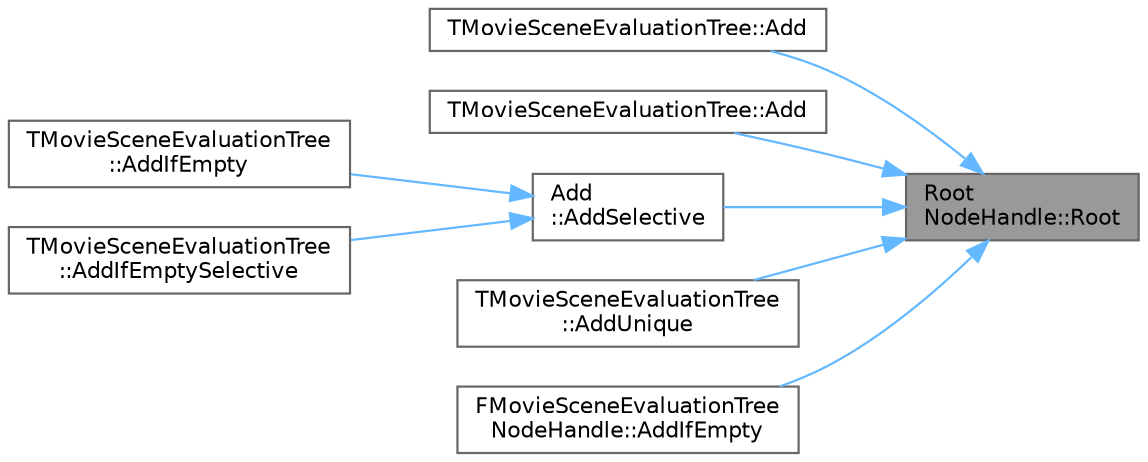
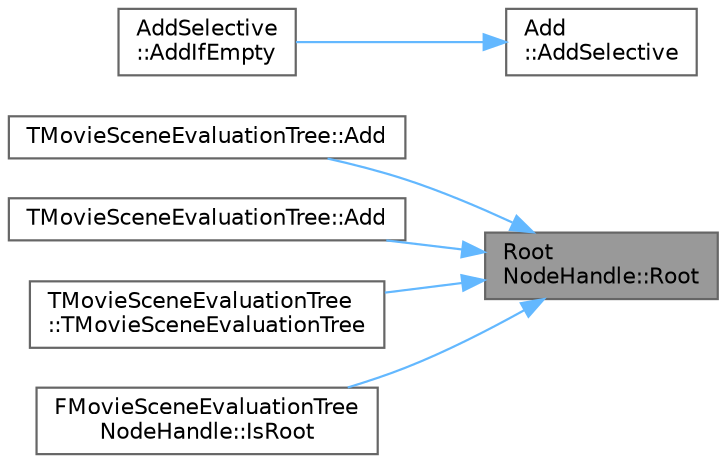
node "TMovieSceneEvaluationTree ::AddIfEmpty": label "TMovieSceneEvaluationTree ::AddIfEmpty" -> "AddSelective ::AddIfEmpty"
edge "Add ::AddSelective" -> "Root NodeHandle::Root": removed
node "TMovieSceneEvaluationTree ::AddIfEmptySelective": removed
node "TMovieSceneEvaluationTree ::AddUnique": label "TMovieSceneEvaluationTree ::AddUnique" -> "TMovieSceneEvaluationTree ::TMovieSceneEvaluationTree"
node "FMovieSceneEvaluationTree NodeHandle::AddIfEmpty": label "FMovieSceneEvaluationTree NodeHandle::AddIfEmpty" -> "FMovieSceneEvaluationTree NodeHandle::IsRoot"
